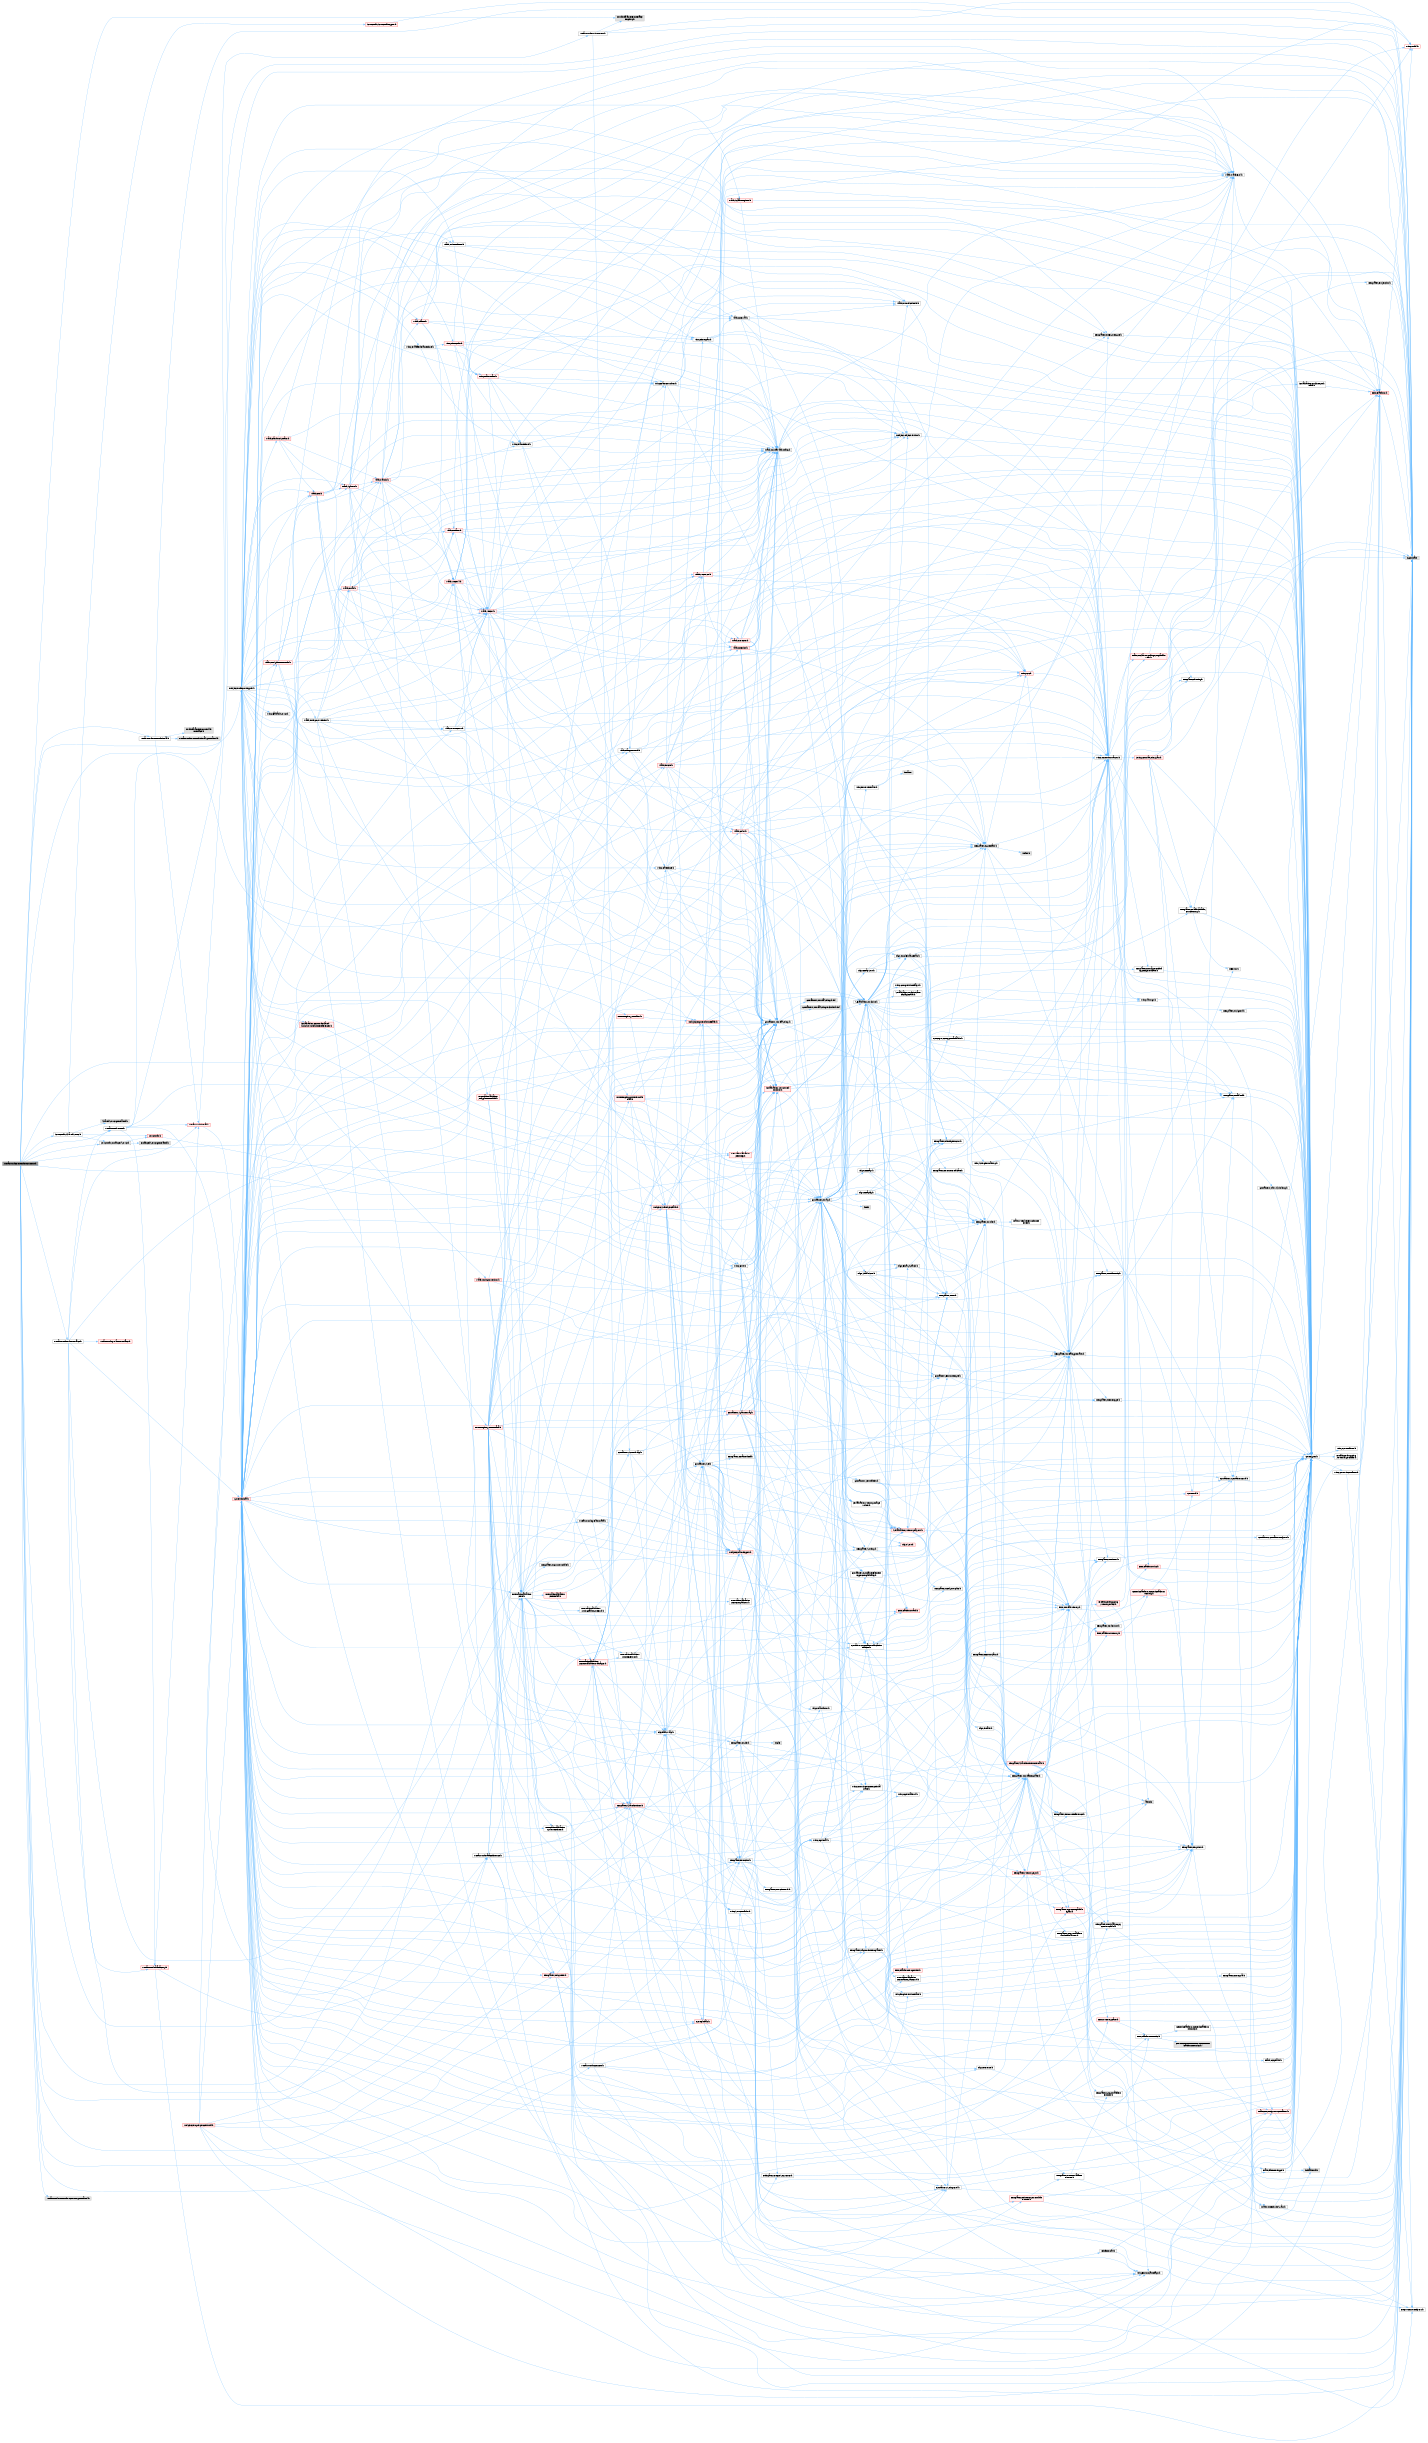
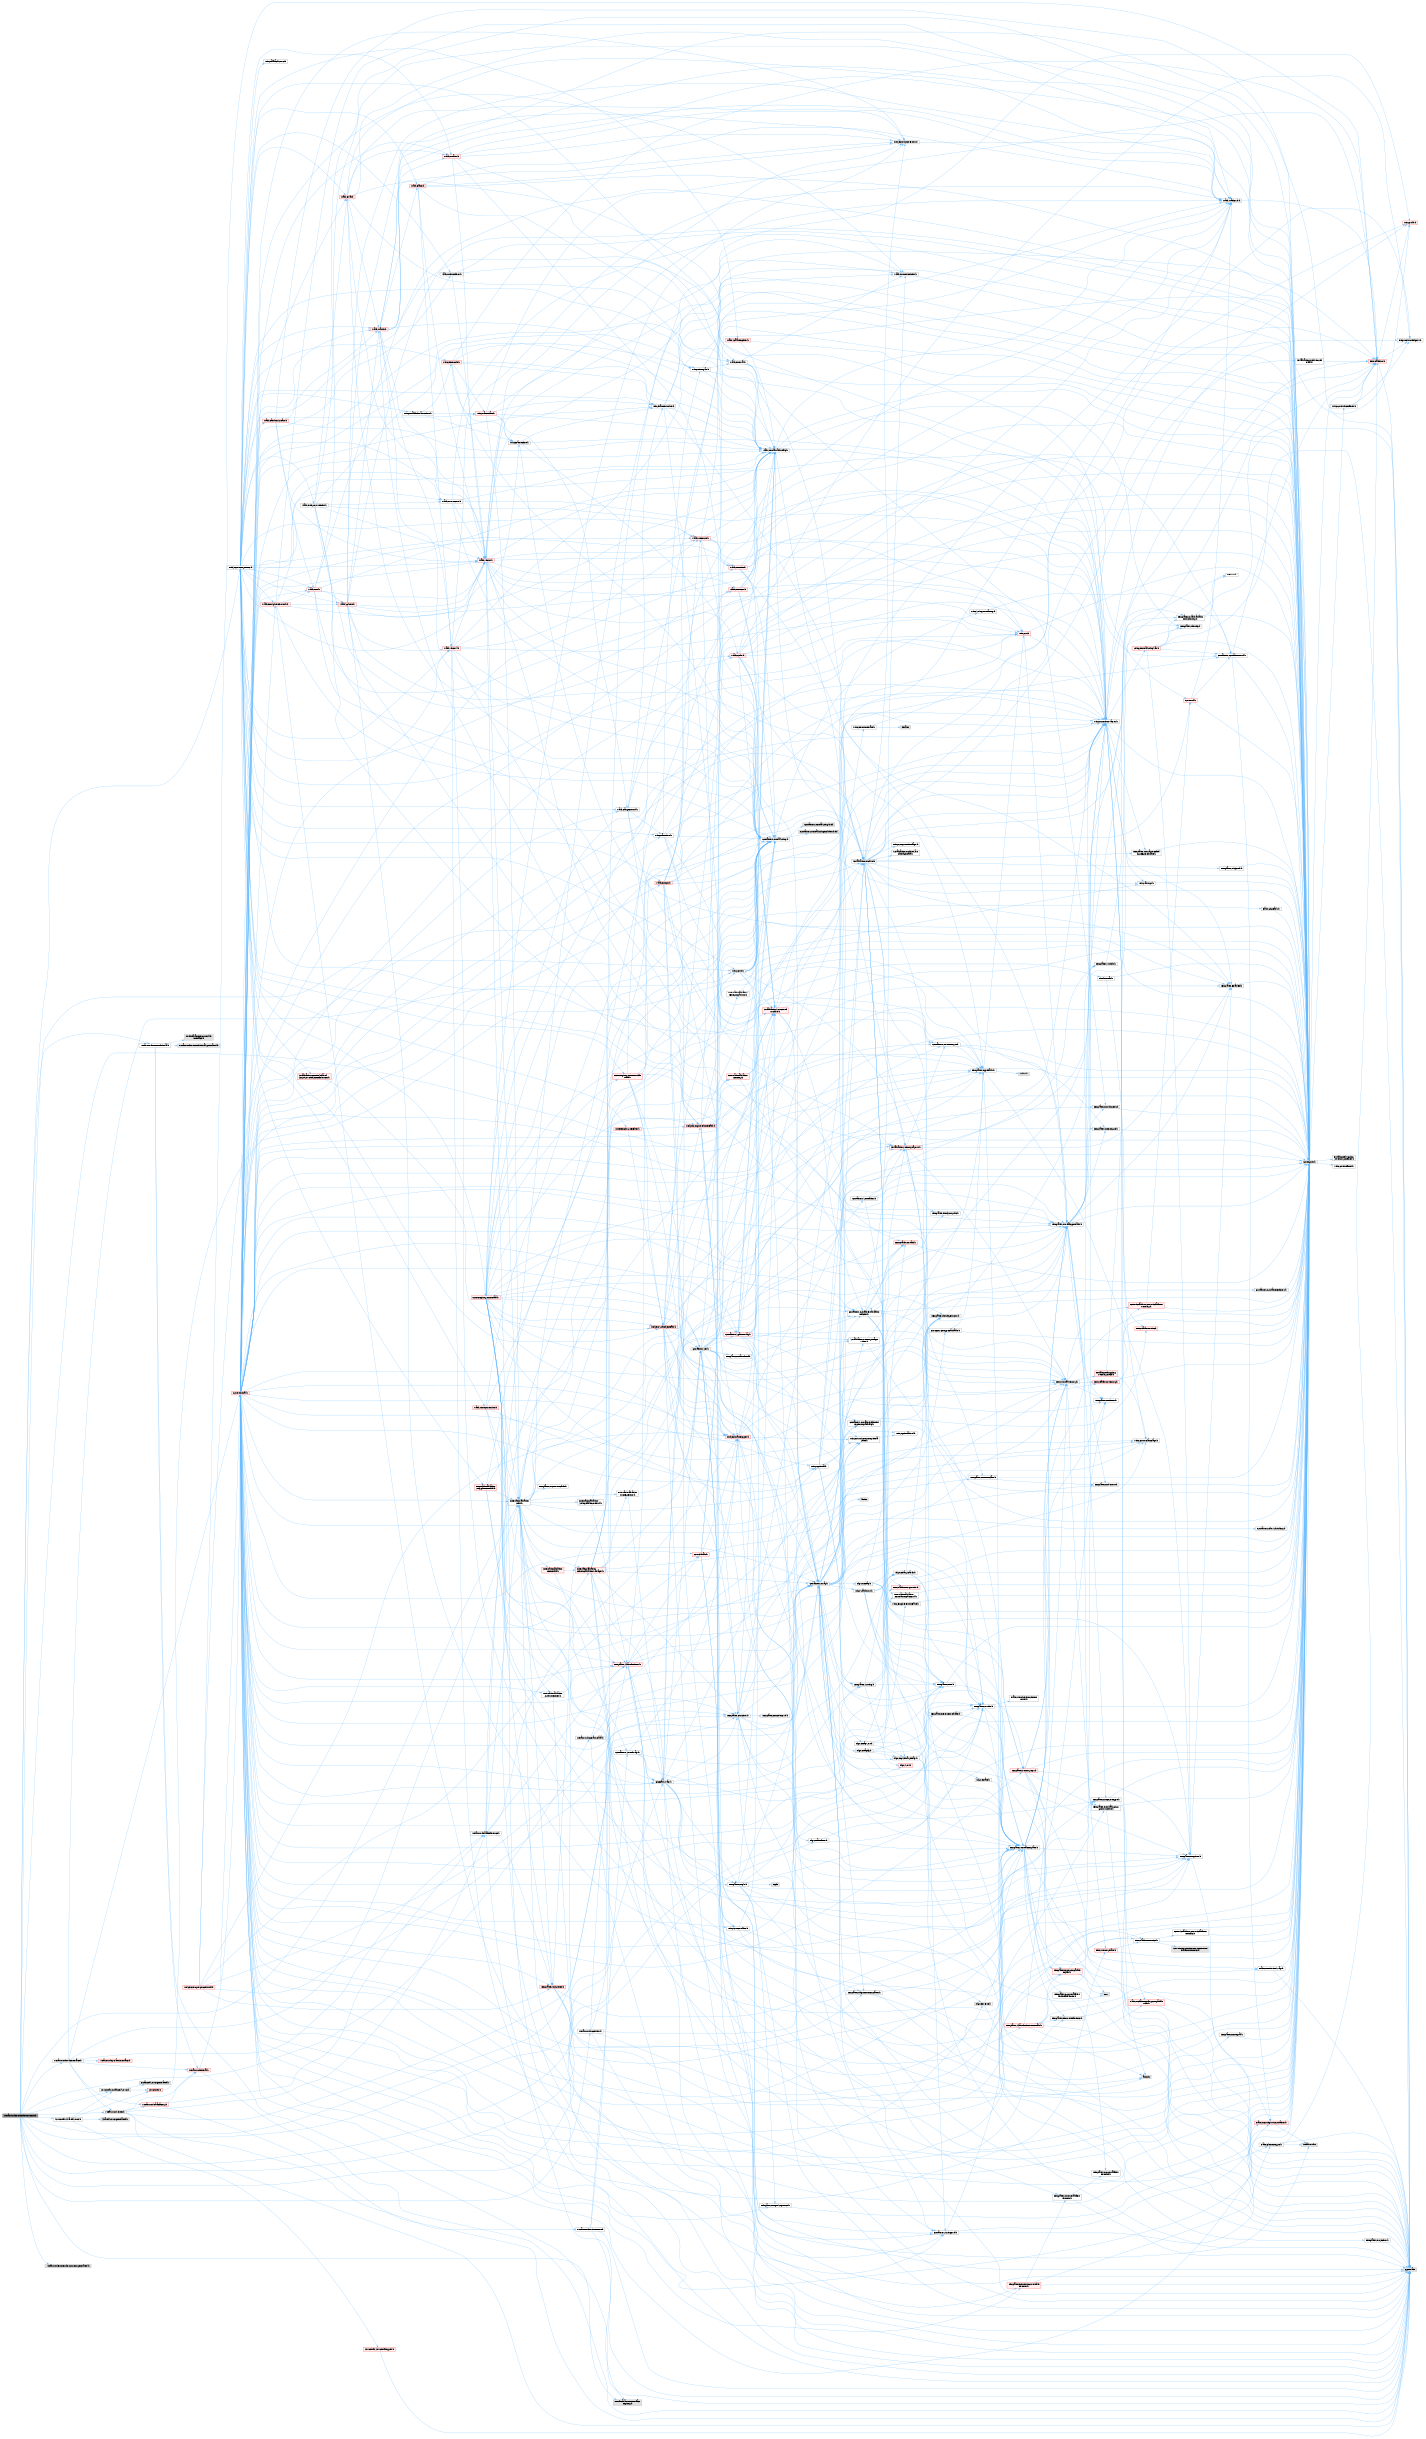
node "UObject/NoExportTypes.h": label "UObject/NoExportTypes.h" -> "UObject/LocKeyFuncs.h"
node "Templates/Models.h": added
node "new": added
